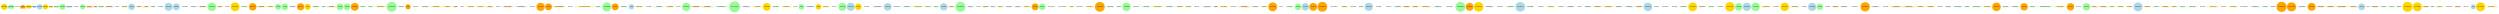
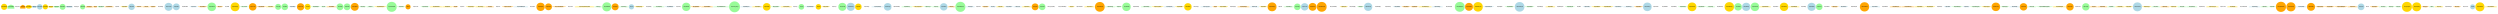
node "com.floreantpos.util.NumberUtil": fillcolor lightblue -> orange
node "com.floreantpos.model.dao.BaseDataUpdateInfoDAO": fillcolor gold -> lightblue
node "com.floreantpos.model.dao.BaseShiftDAO": shape octagon -> circle
